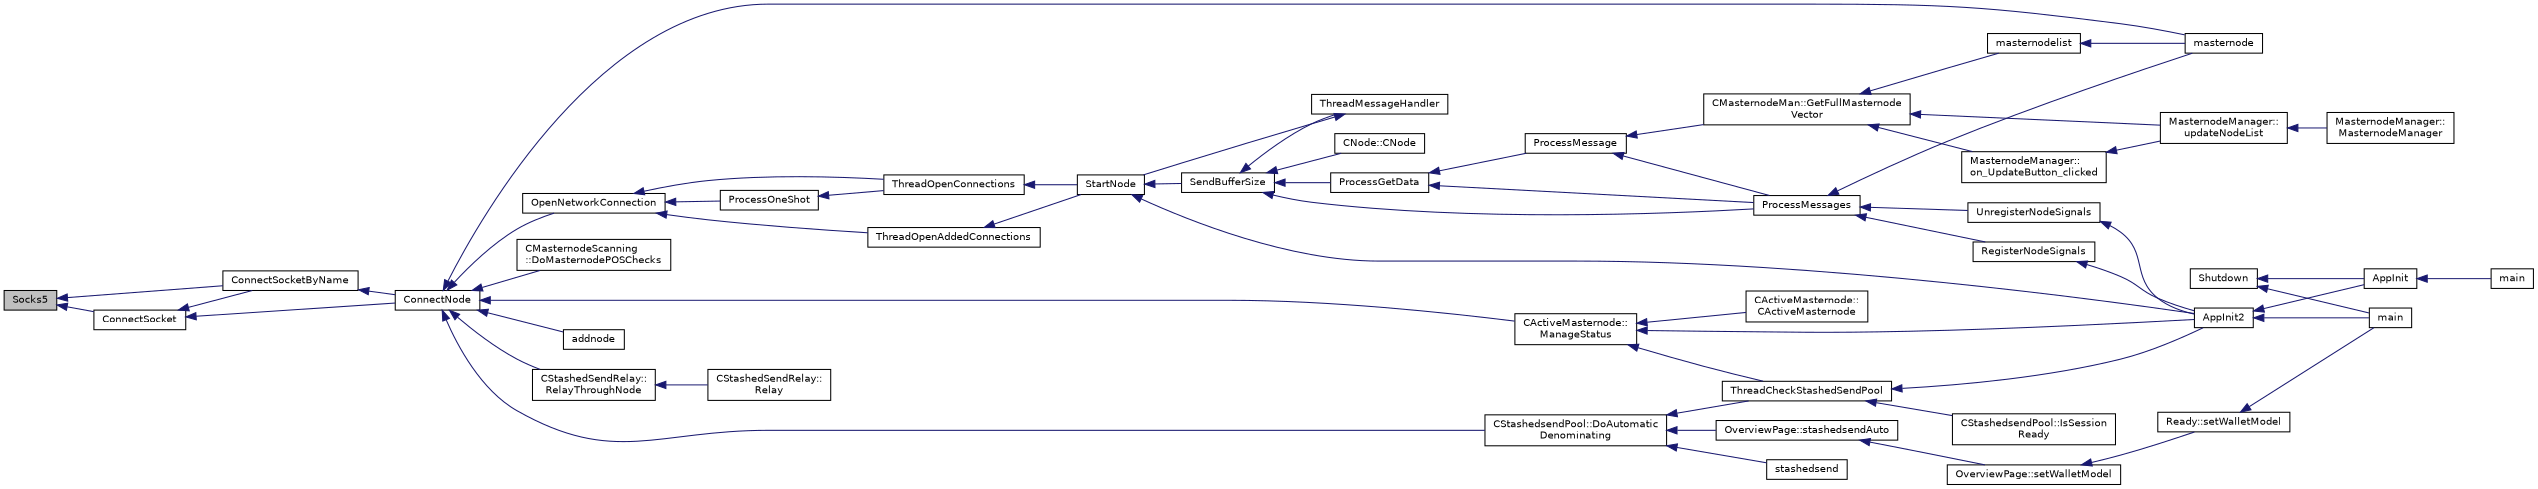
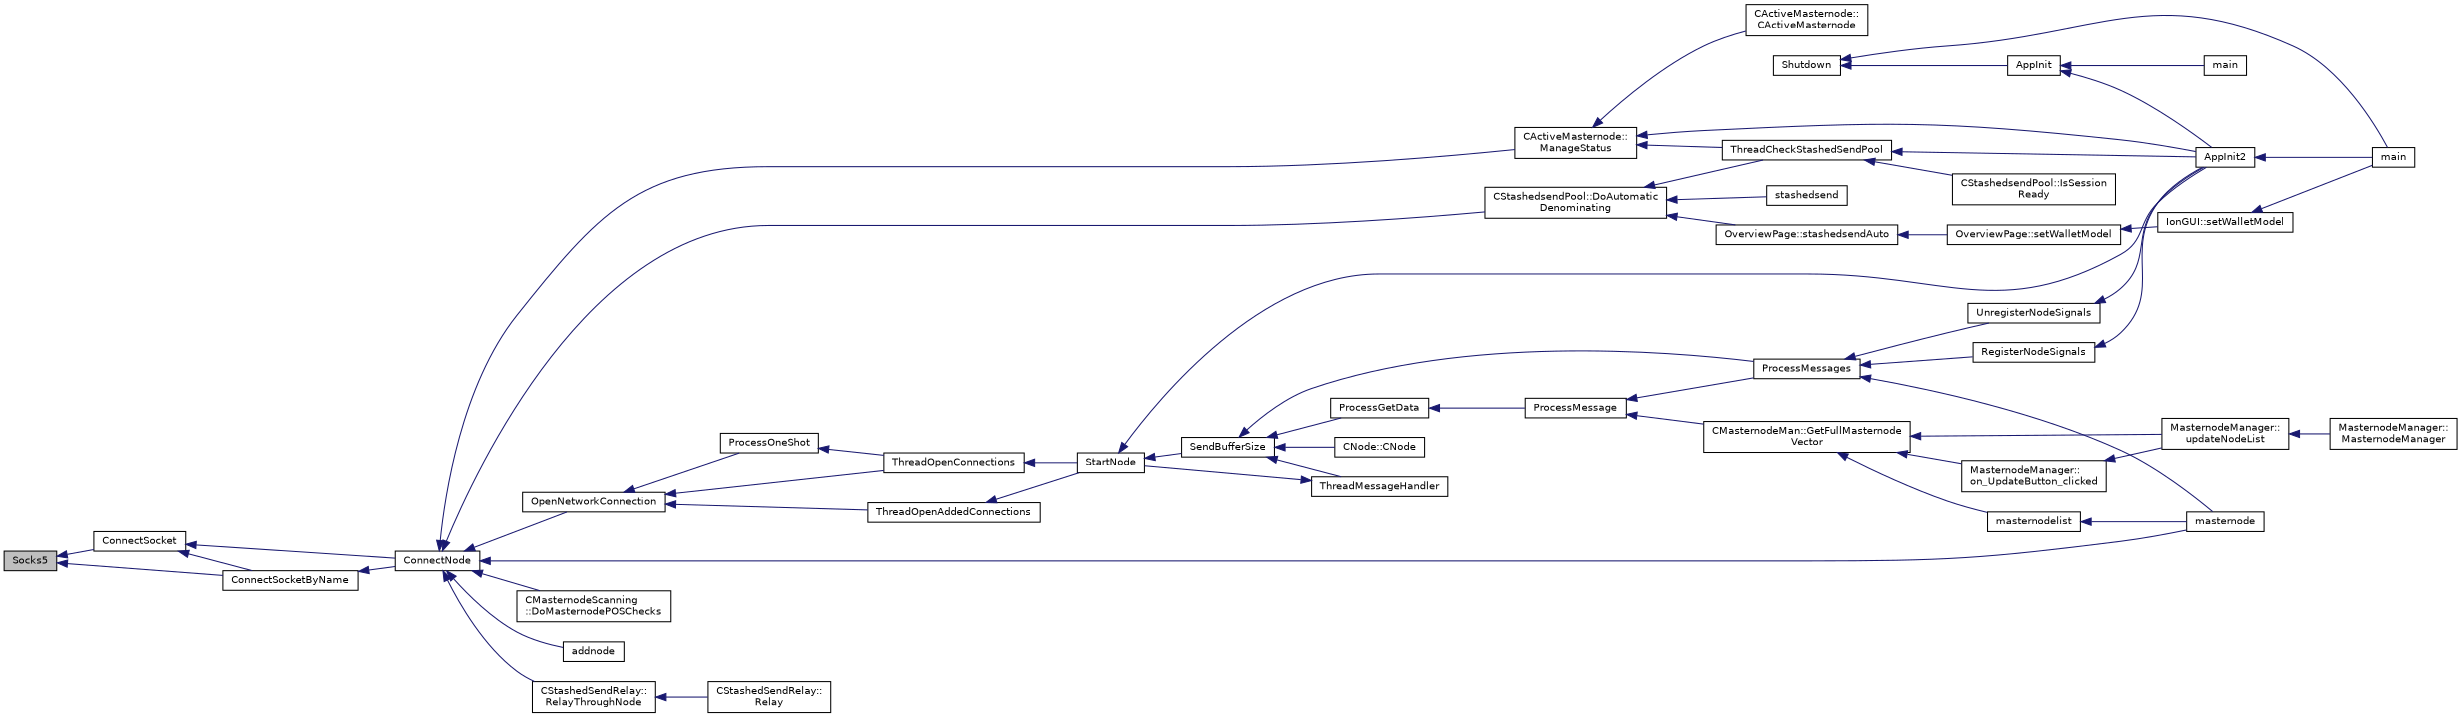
edge "ProcessMessages" -> "ProcessGetData": removed
edge "AppInit" -> "AppInit2": reversed
node "Ready::setWalletModel": label "Ready::setWalletModel" -> "IonGUI::setWalletModel"
